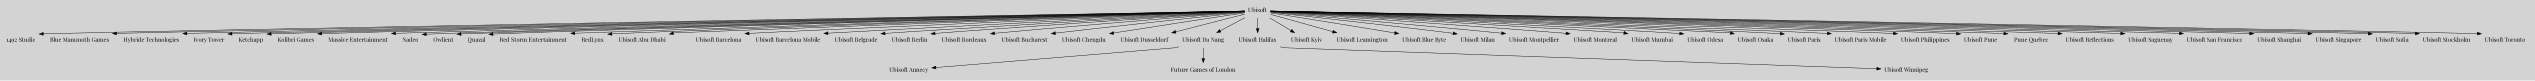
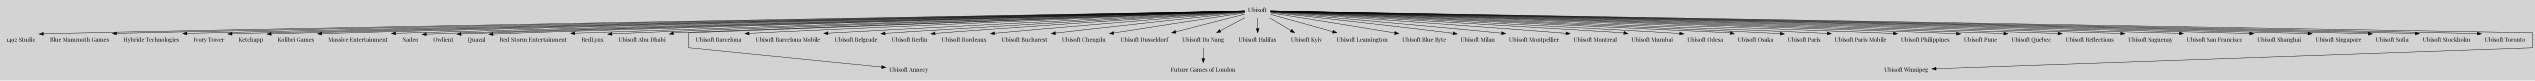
node "Pune Quebec": label "Pune Quebec" -> "Ubisoft Quebec"
edge "Ubisoft Da Nang" -> "Ubisoft Annecy": now "Ubisoft" -> "Ubisoft Annecy"
edge "Ubisoft Halifax" -> "Ubisoft Winnipeg": now "Ubisoft" -> "Ubisoft Winnipeg"
